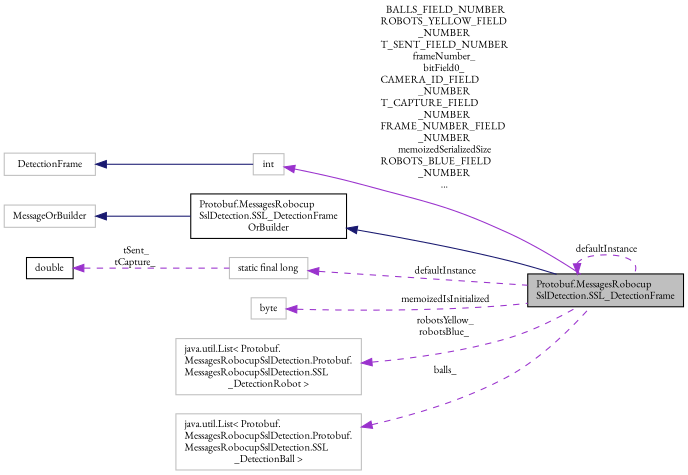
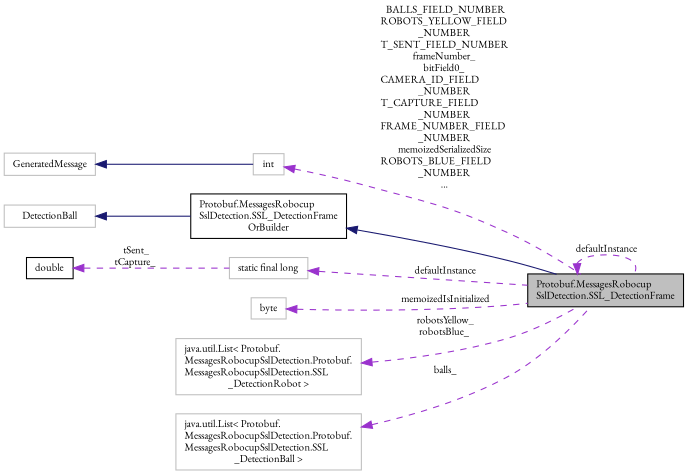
node "DetectionFrame": label "DetectionFrame" -> "GeneratedMessage"
edge "Protobuf.MessagesRobocup SslDetection.SSL_DetectionFrame" -> "int": style solid -> dashed
node "MessageOrBuilder": label "MessageOrBuilder" -> "DetectionBall"
